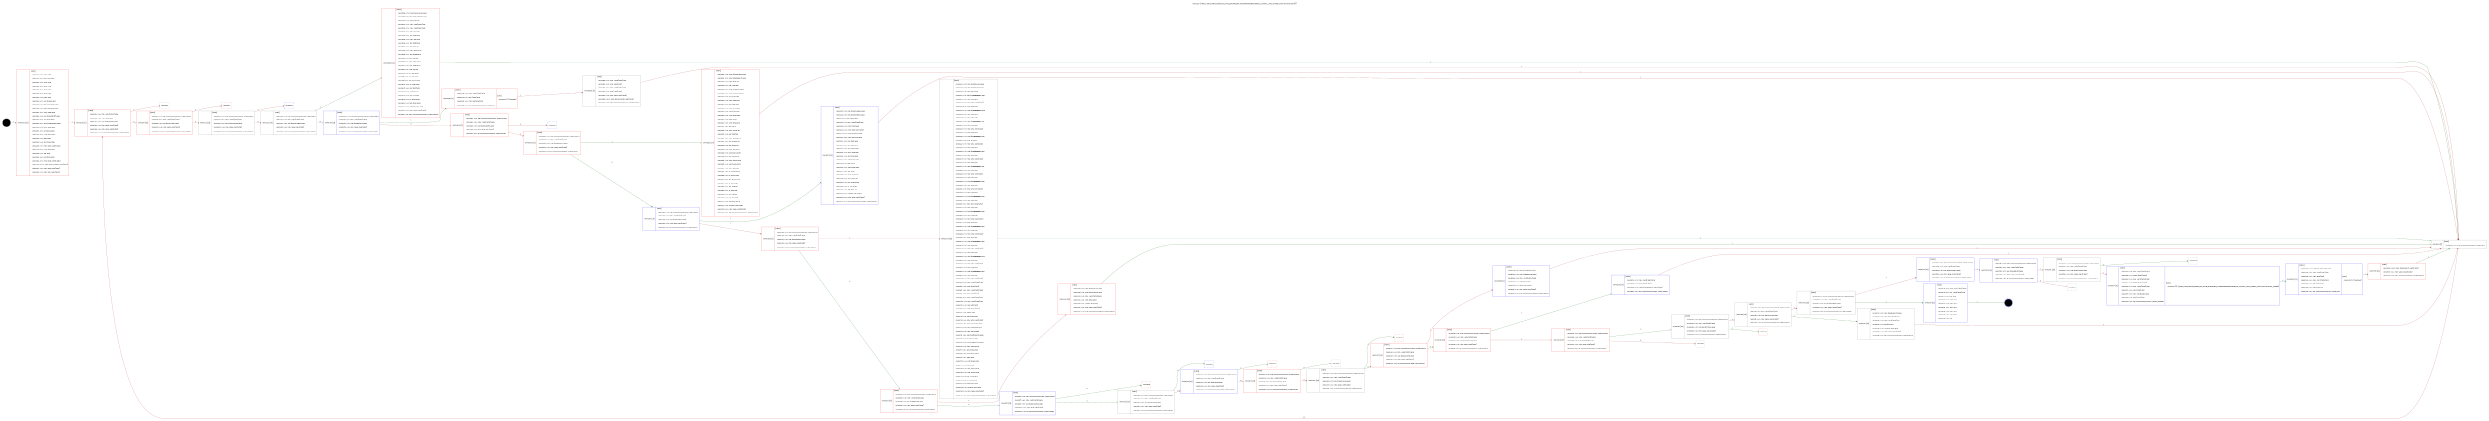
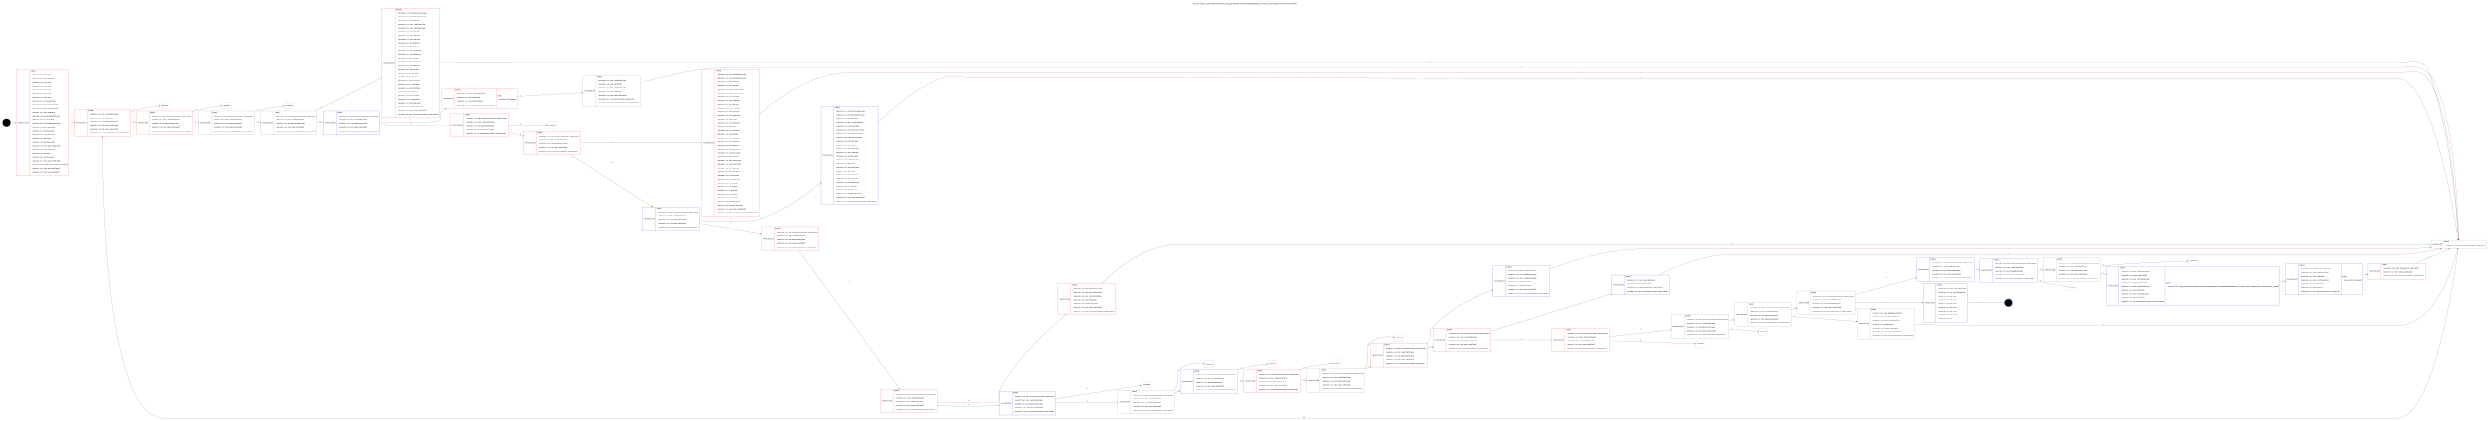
node "0x401624 [338]": removed
